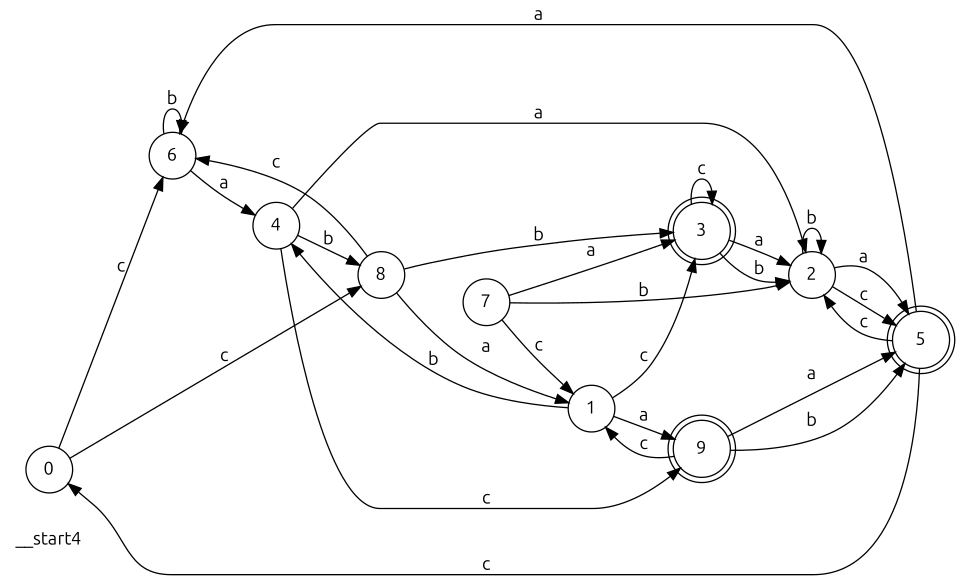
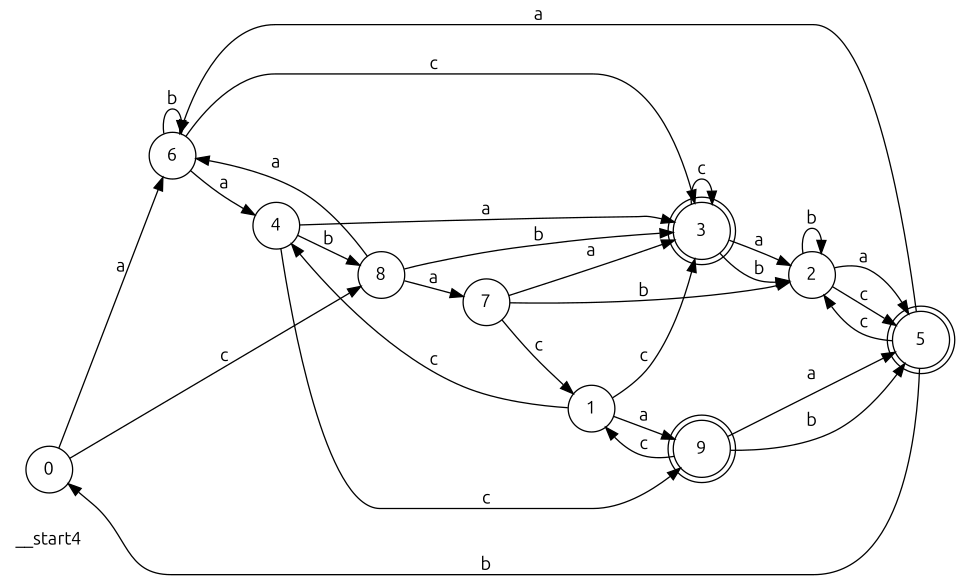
edge "6" -> "3": added, label "c"
edge "4" -> "2": now "4" -> "3"
edge "8" -> "6": label "c" -> "a"
edge "0" -> "6": label "c" -> "a"
edge "8" -> "1": now "8" -> "7"
edge "1" -> "4": label "b" -> "c"
edge "5" -> "0": label "c" -> "b"
